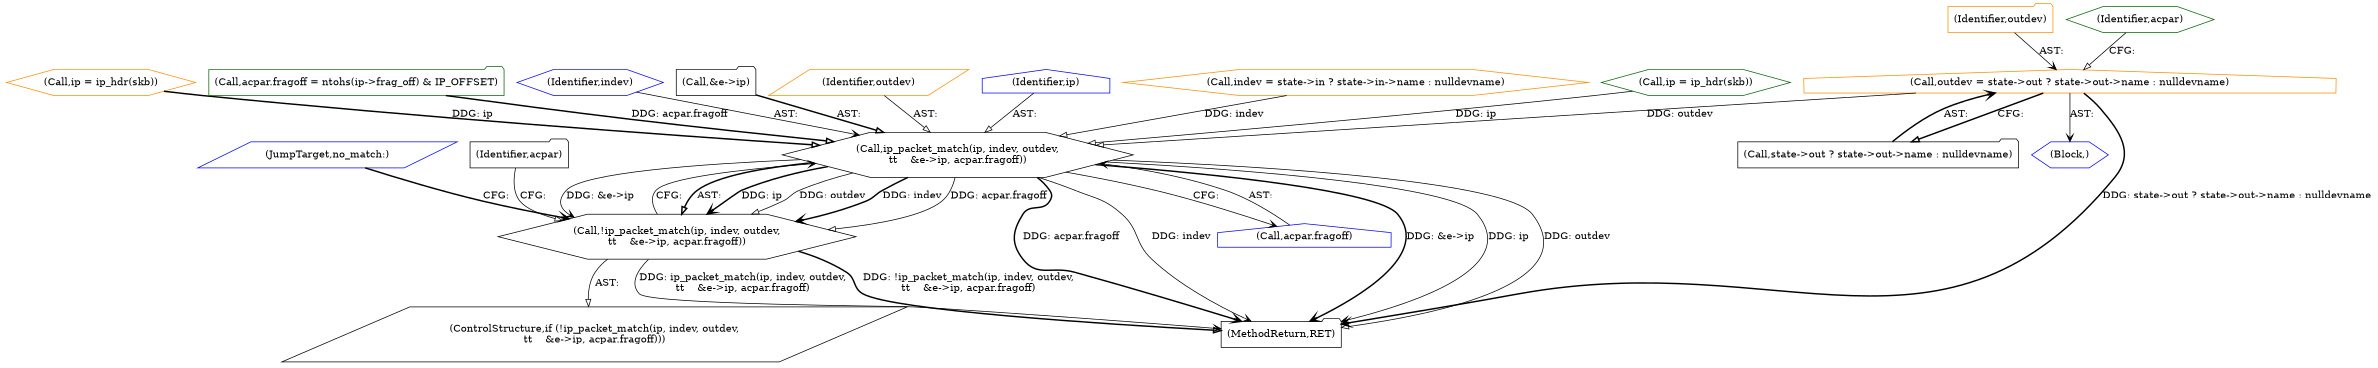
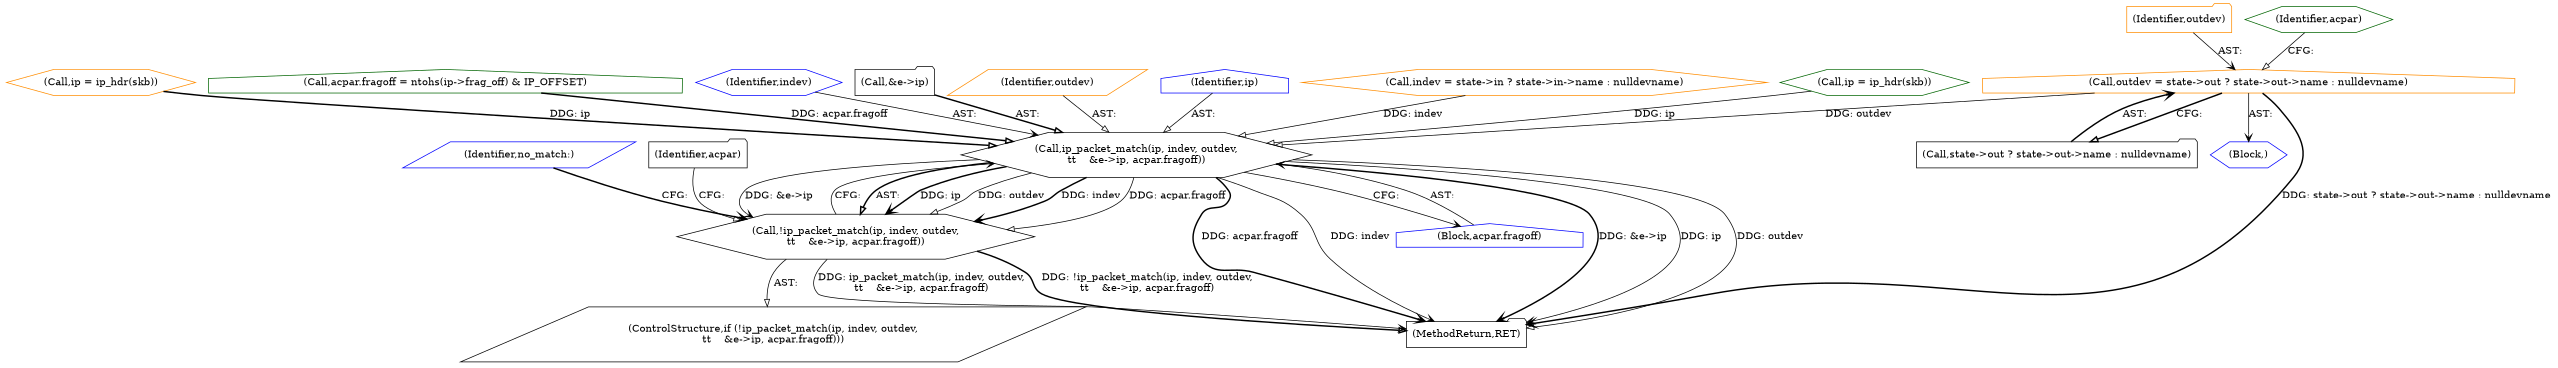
node "(Call,acpar.fragoff = ntohs(ip->frag_off) & IP_OFFSET)": shape folder -> house
node "(JumpTarget,no_match:)": label "(JumpTarget,no_match:)" -> "(Identifier,no_match:)"
node "(Call,acpar.fragoff)": label "(Call,acpar.fragoff)" -> "(Block,acpar.fragoff)"
